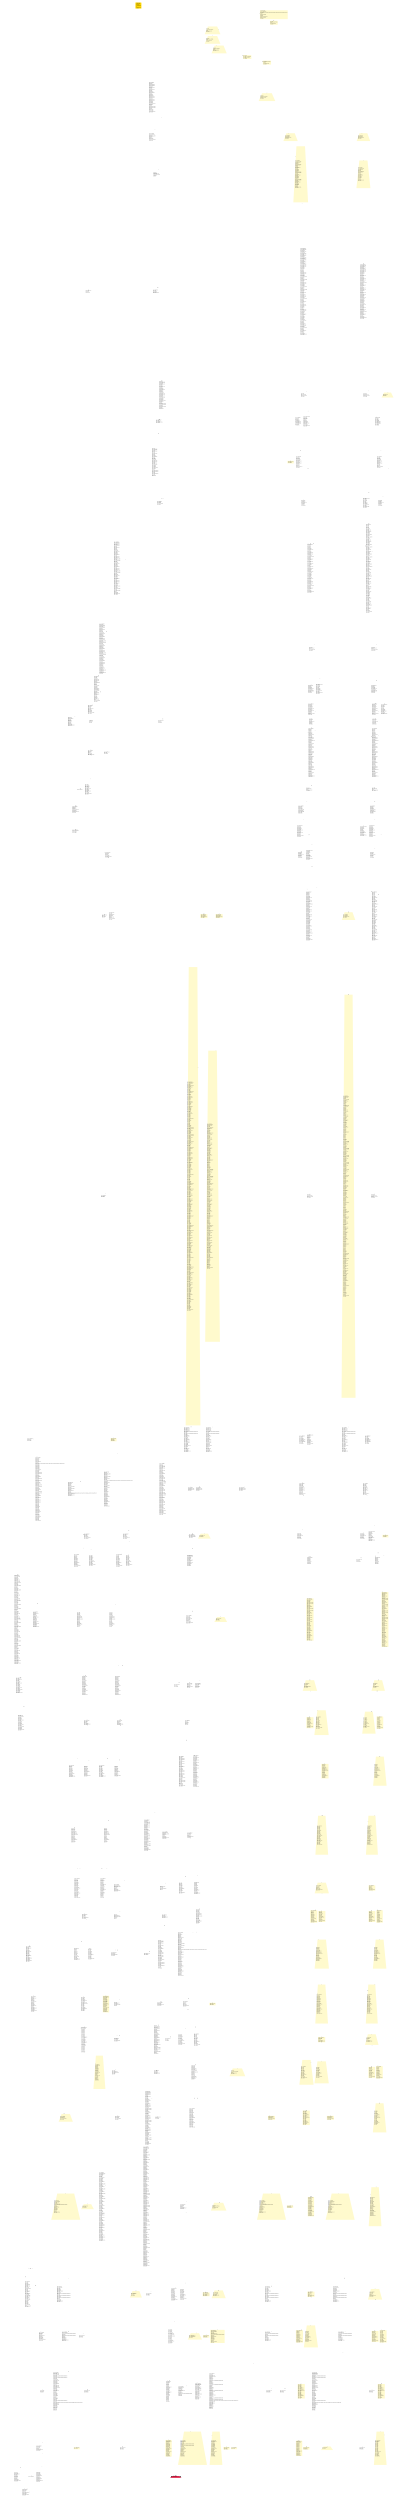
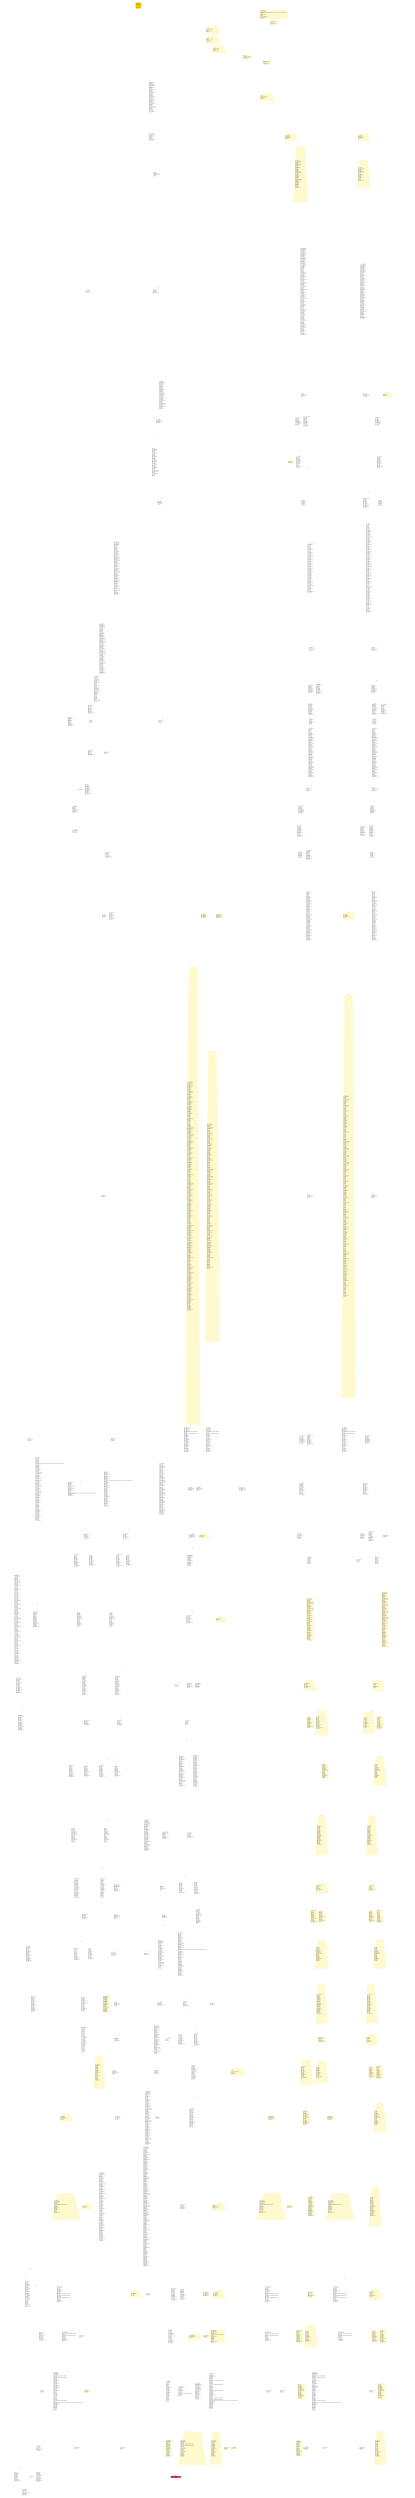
node "8898: JUMPDEST 8899: POP 8900: SWAP1 8901: JUMP": fillcolor lemonchiffon -> white
node "6250: PUSH1 0x00 6252: DUP1 6253: REVERT": fillcolor lemonchiffon -> white
node "4689: PUSH1 0x00 4691: DUP1 4692: REVERT": fillcolor white -> lemonchiffon
node "2000: JUMPDEST 2001: STOP": fillcolor lemonchiffon -> white
node "7276: PUSH1 0x00 7278: DUP1 7279: REVERT": fillcolor white -> lemonchiffon
